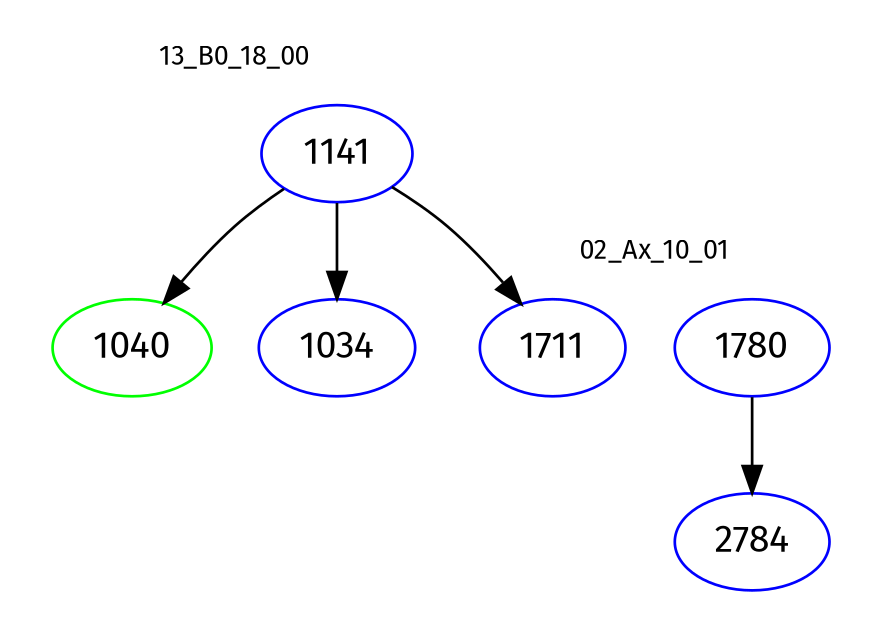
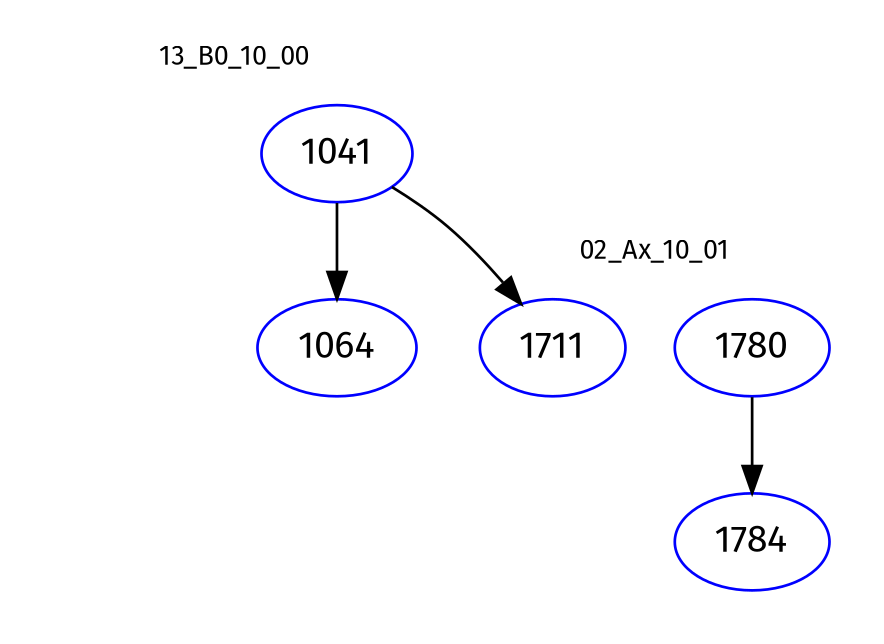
cluster "13_B0_18_00": label "13_B0_18_00" -> "13_B0_10_00"
node "1141": label "1141" -> "1041"
node "1040": removed
node "1034": label "1034" -> "1064"
node "2784": label "2784" -> "1784"
